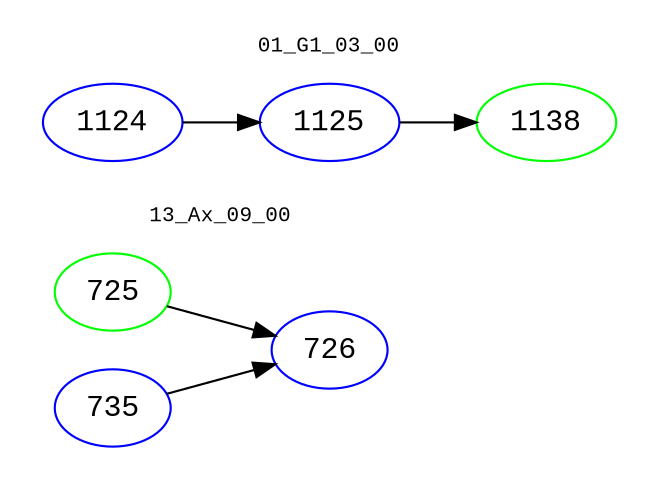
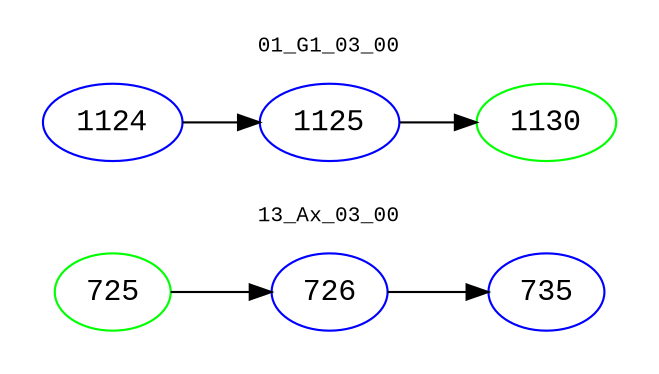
node "1138": label "1138" -> "1130"
cluster "13_Ax_09_00": label "13_Ax_09_00" -> "13_Ax_03_00"
edge "735" -> "726": reversed
